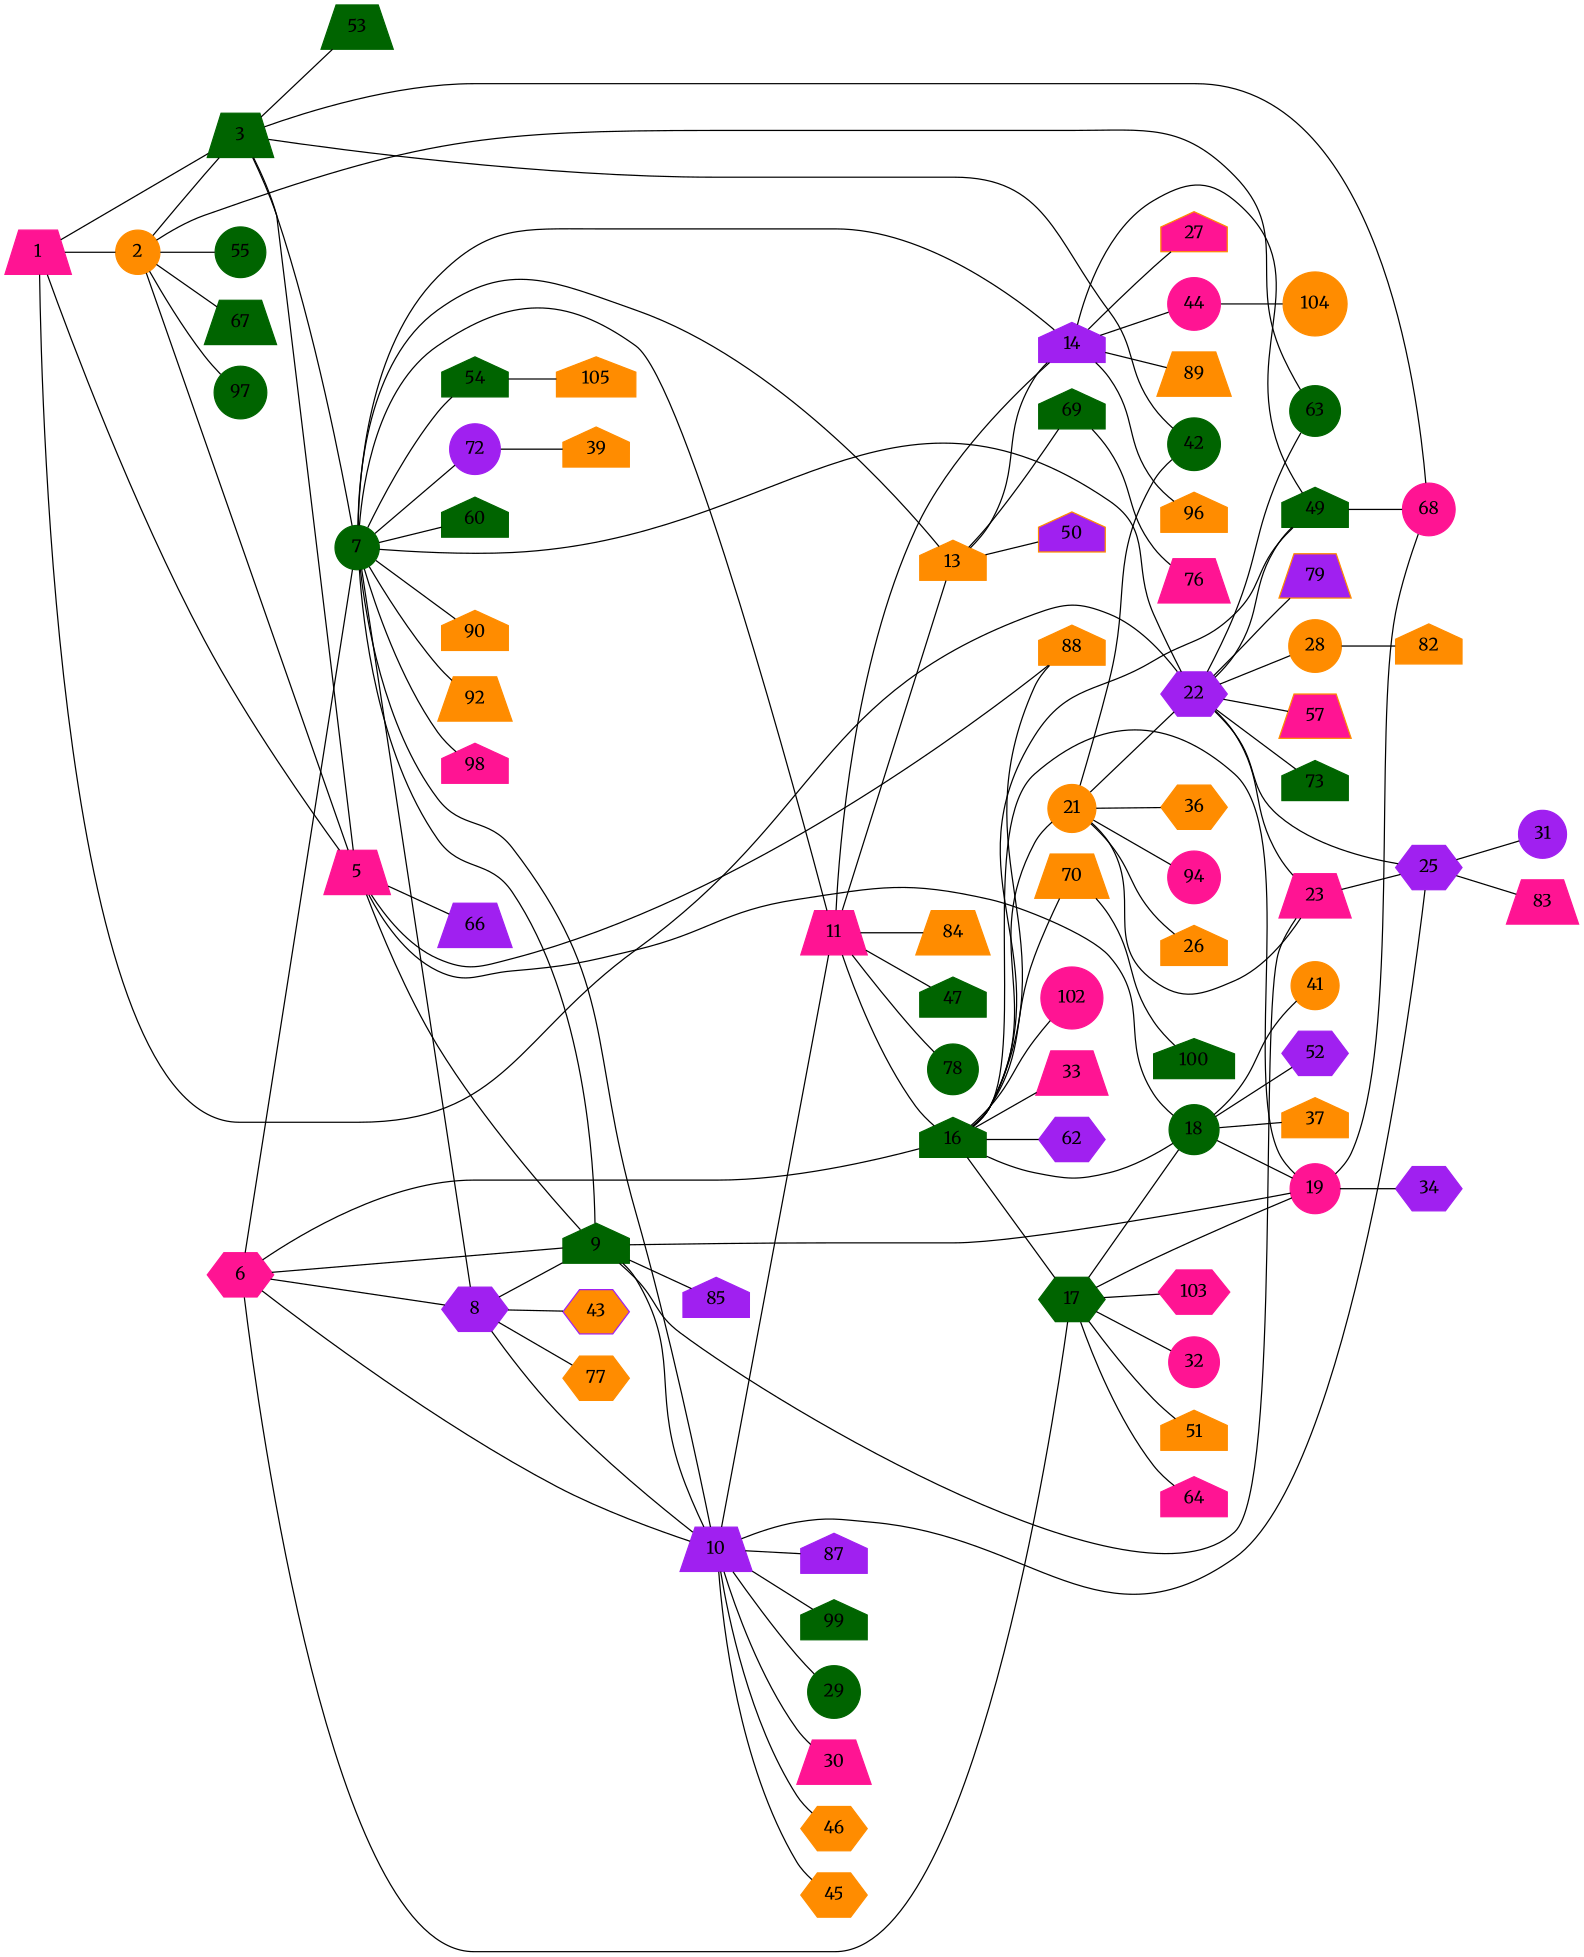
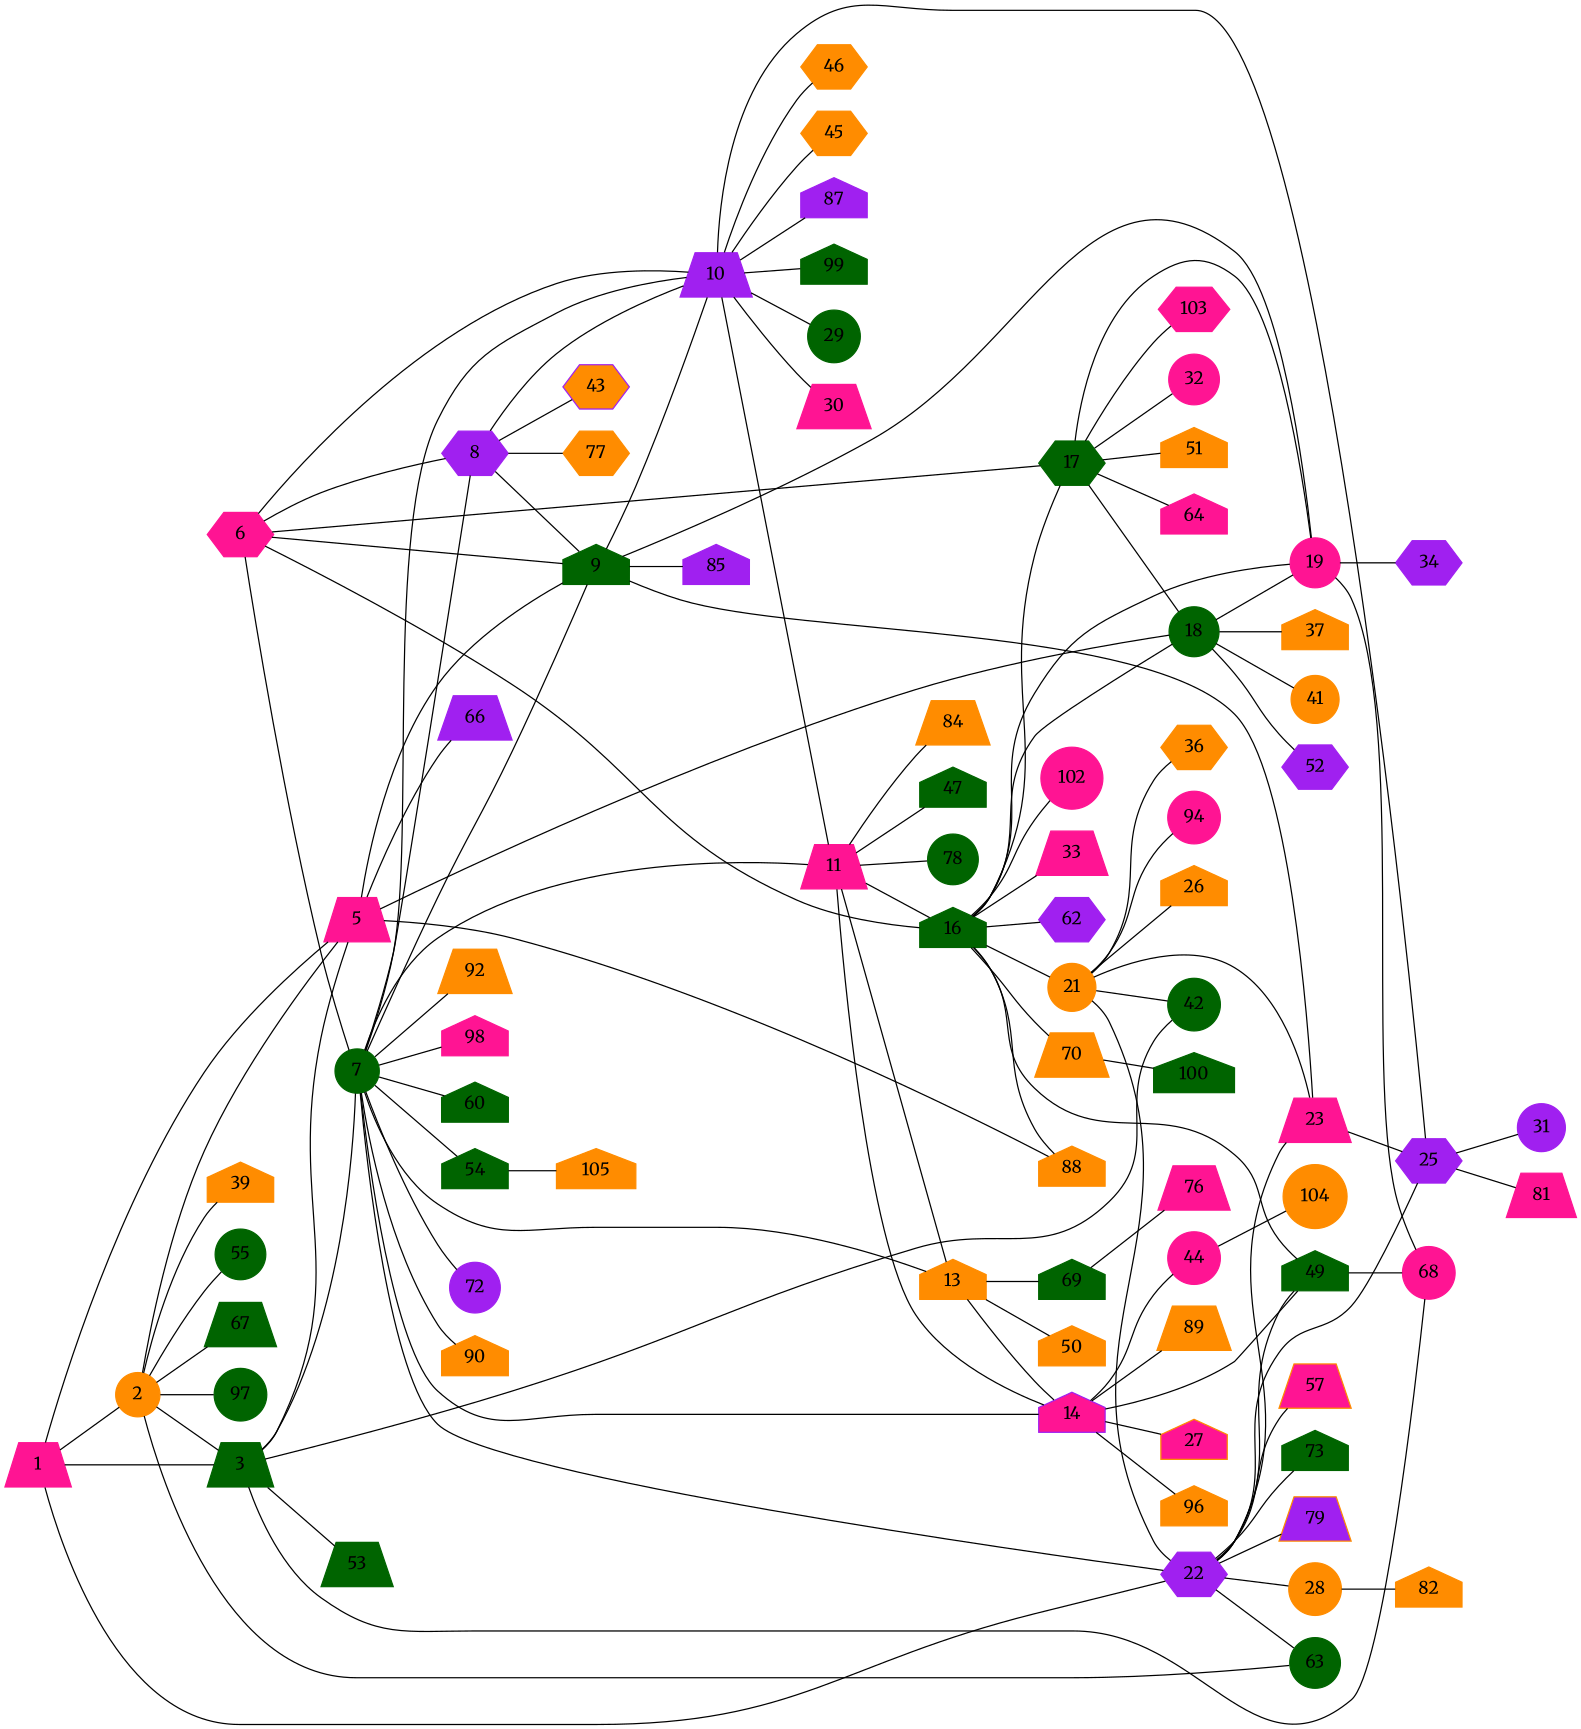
node "14": fillcolor purple -> deeppink
edge "72" -- "39": now "2" -- "39"
node "50": fillcolor purple -> darkorange
node "83": label "83" -> "81"
